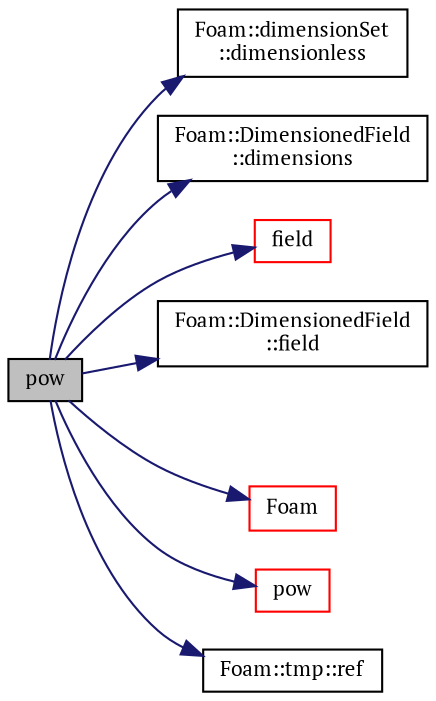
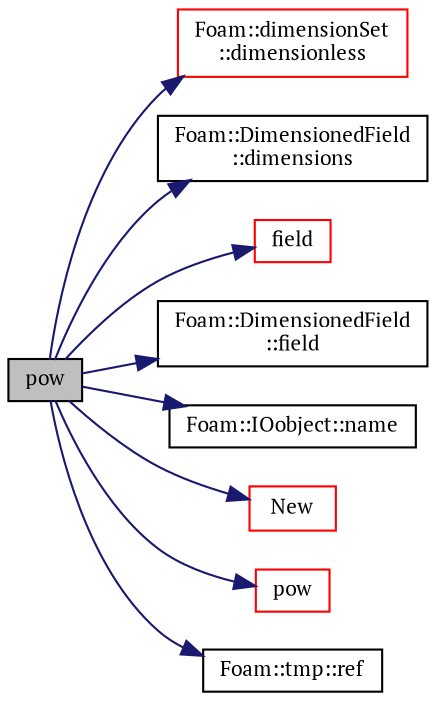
node "Foam::dimensionSet ::dimensionless": color black -> red
node "Foam::IOobject::name": added
node "Foam": label "Foam" -> "New"
